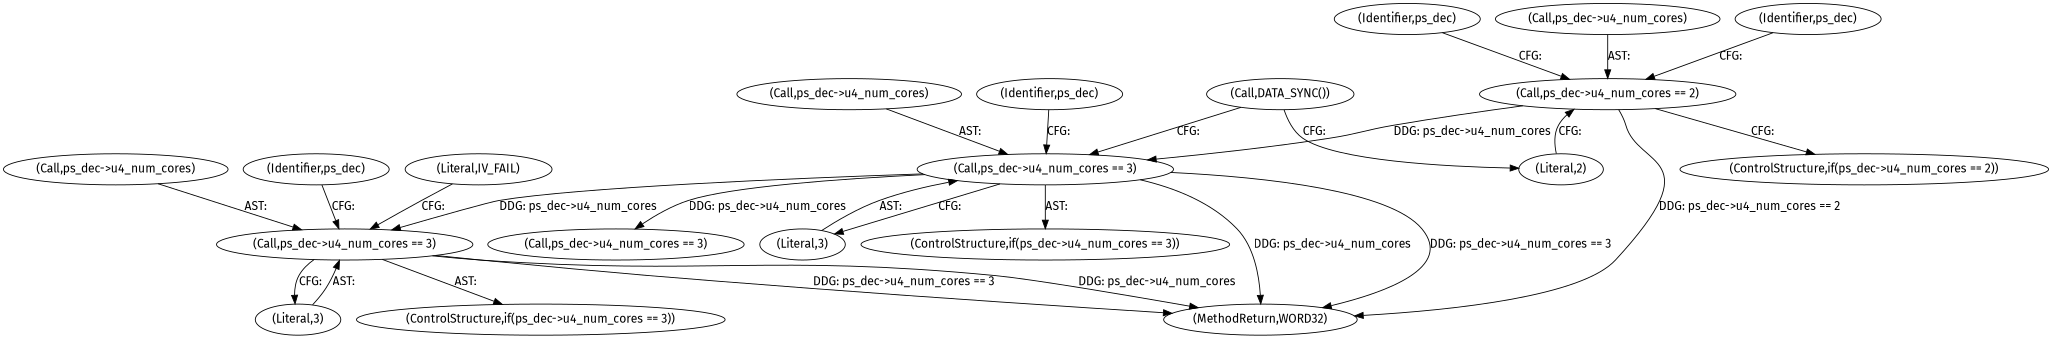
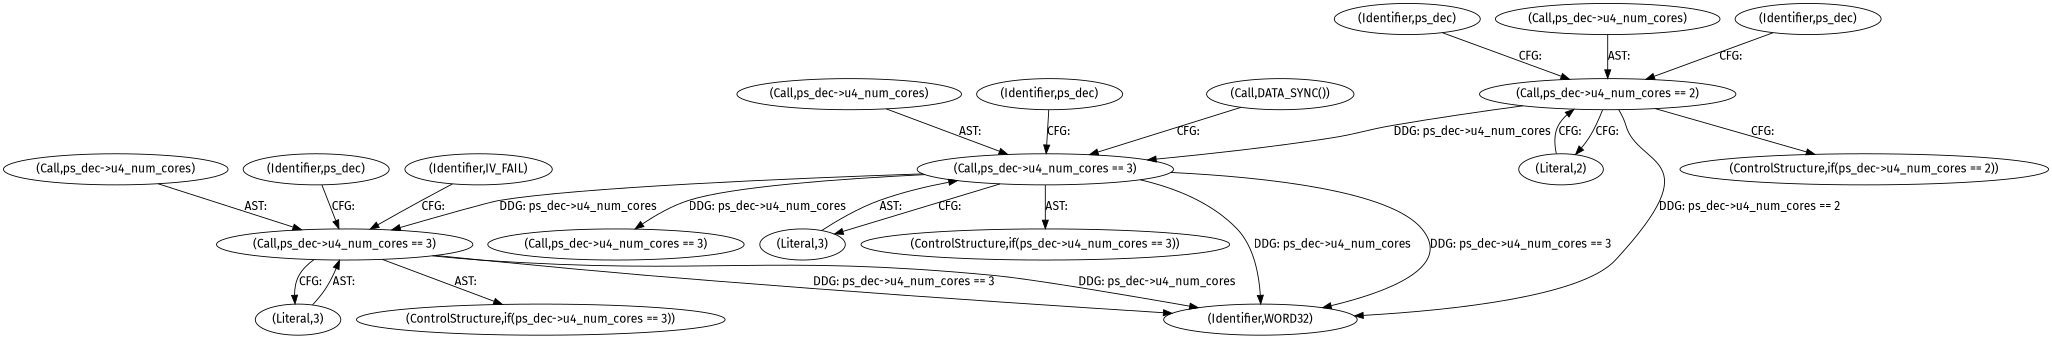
edge "(Call,DATA_SYNC())" -> "(Literal,2)": now "(Call,ps_dec->u4_num_cores == 2)" -> "(Literal,2)"
node "(Literal,IV_FAIL)": label "(Literal,IV_FAIL)" -> "(Identifier,IV_FAIL)"
node "(MethodReturn,WORD32)": label "(MethodReturn,WORD32)" -> "(Identifier,WORD32)"
